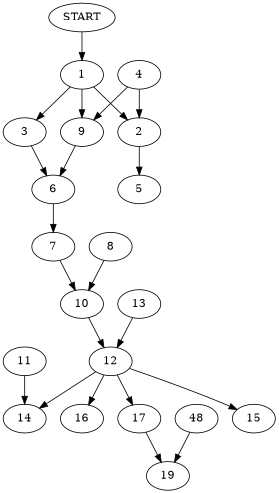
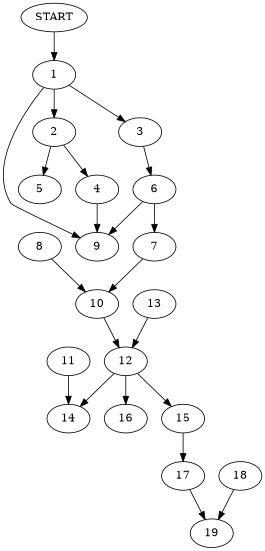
edge "4" -> "2": reversed
edge "9" -> "6": reversed
edge "12" -> "17": now "15" -> "17"
node "48": label "48" -> "18"
